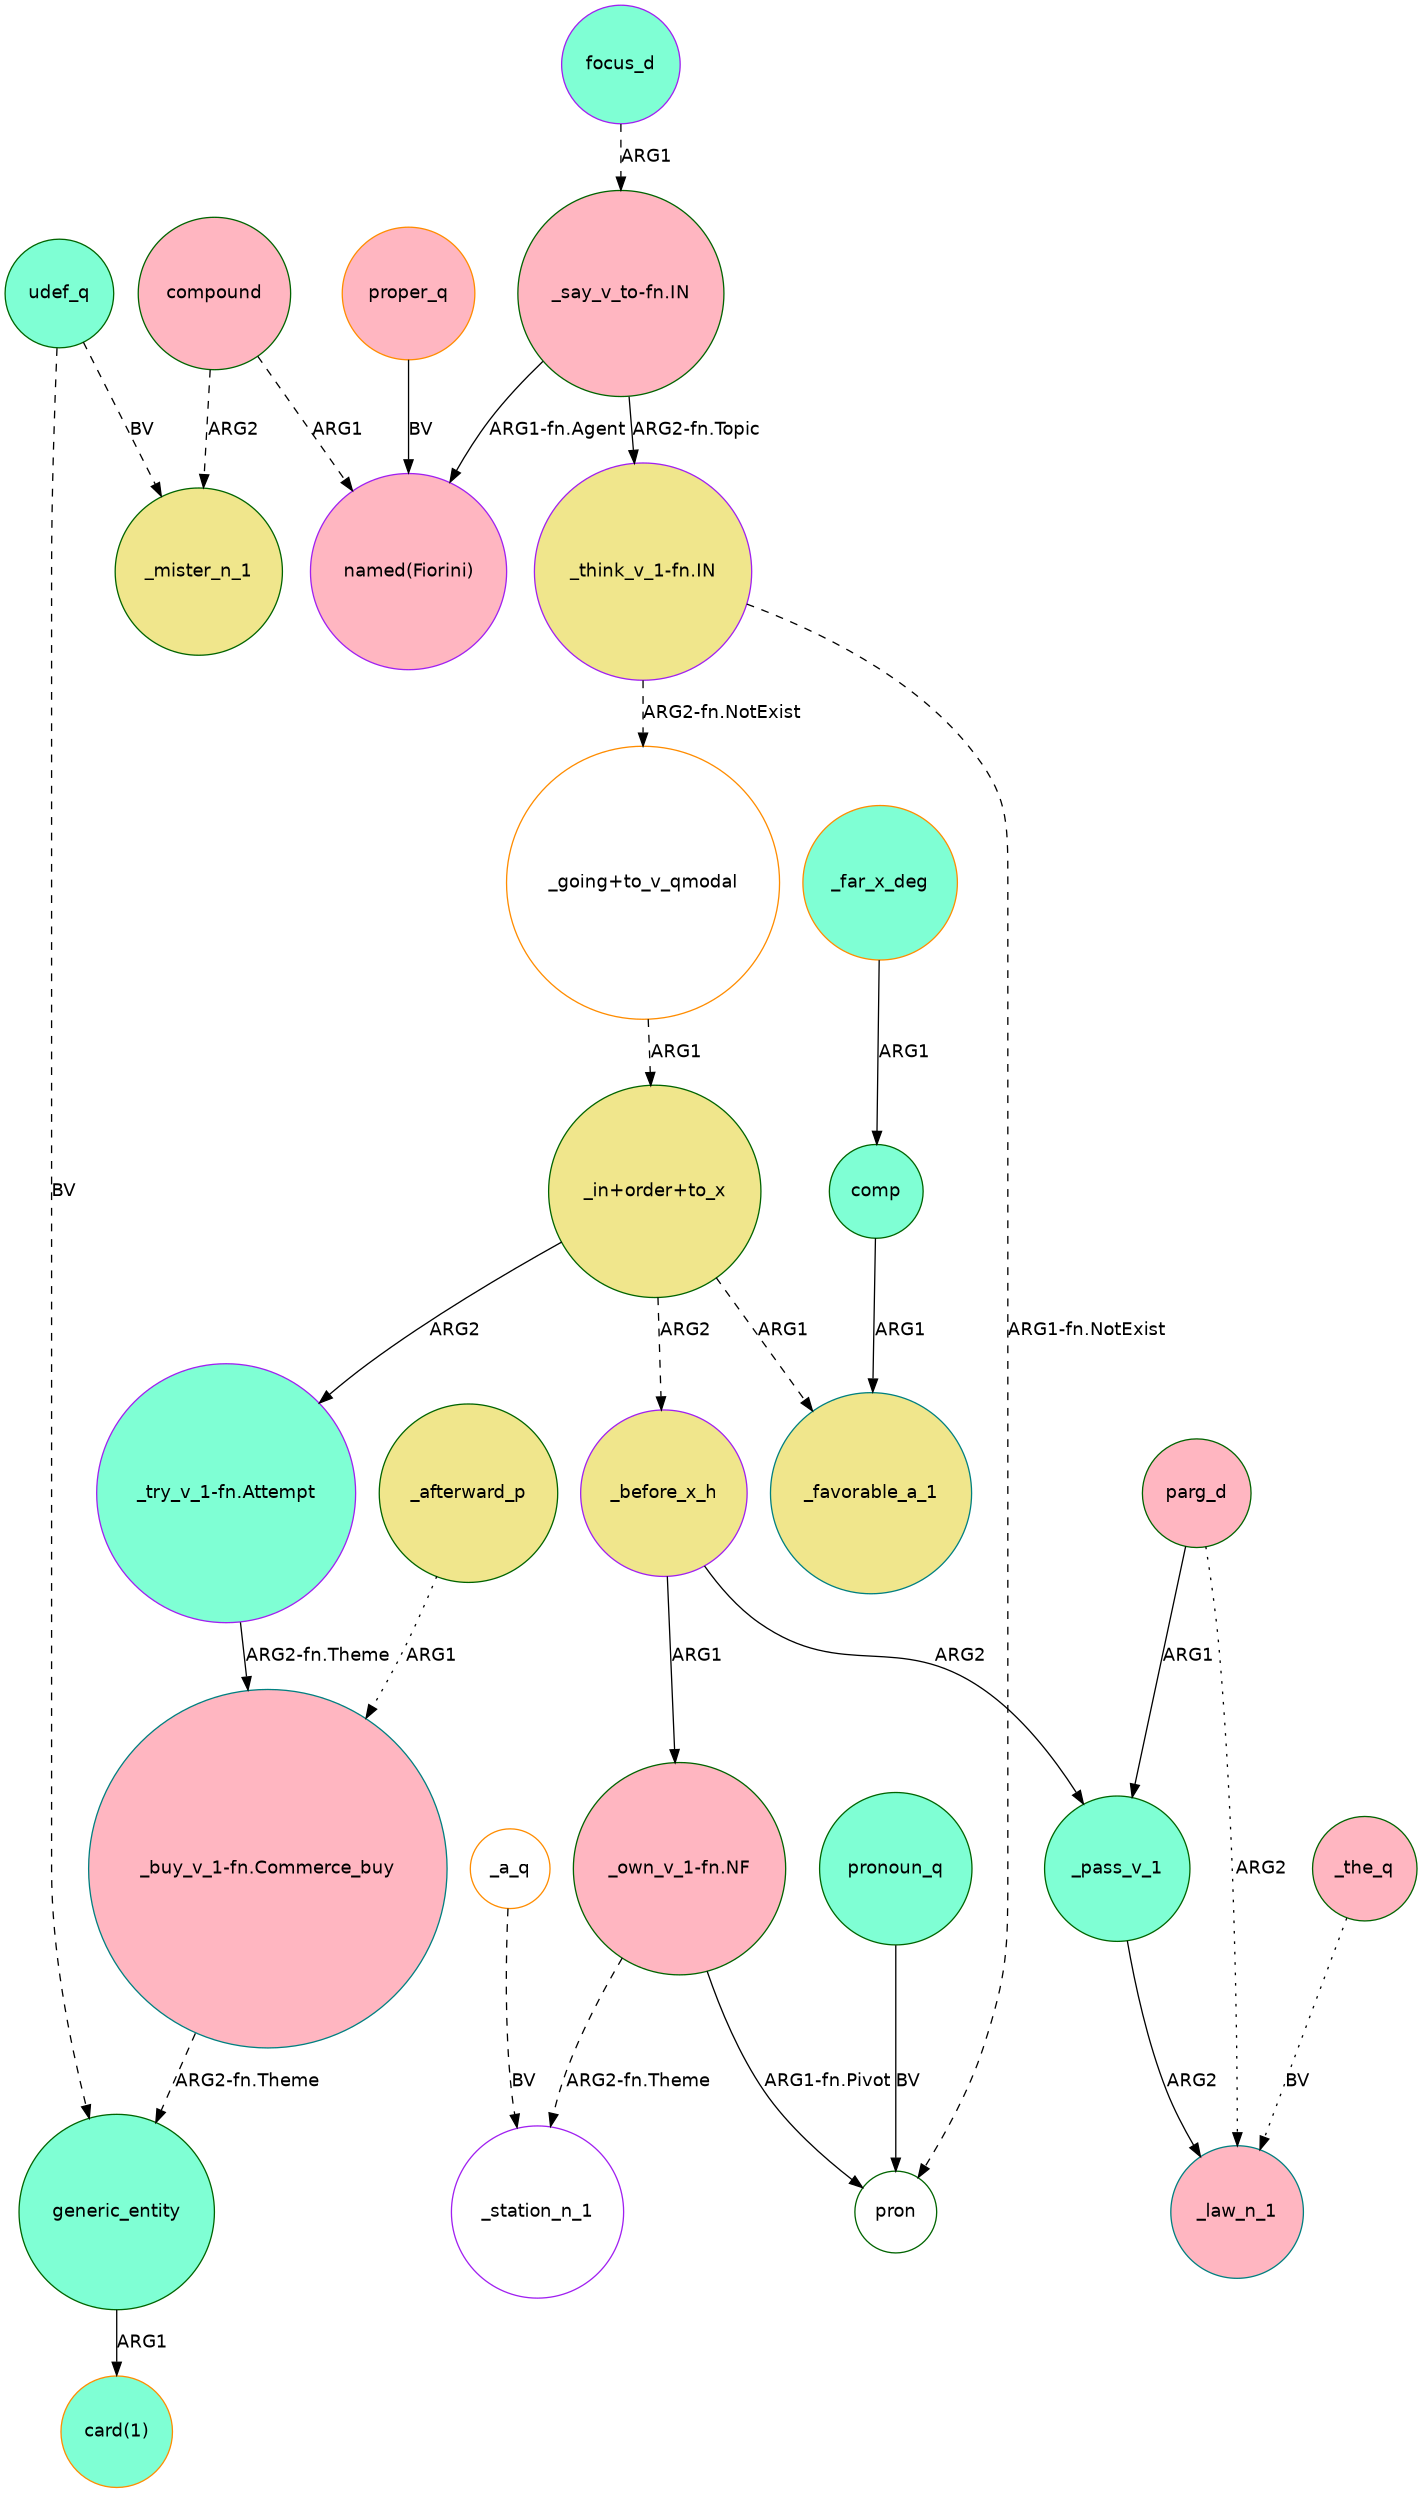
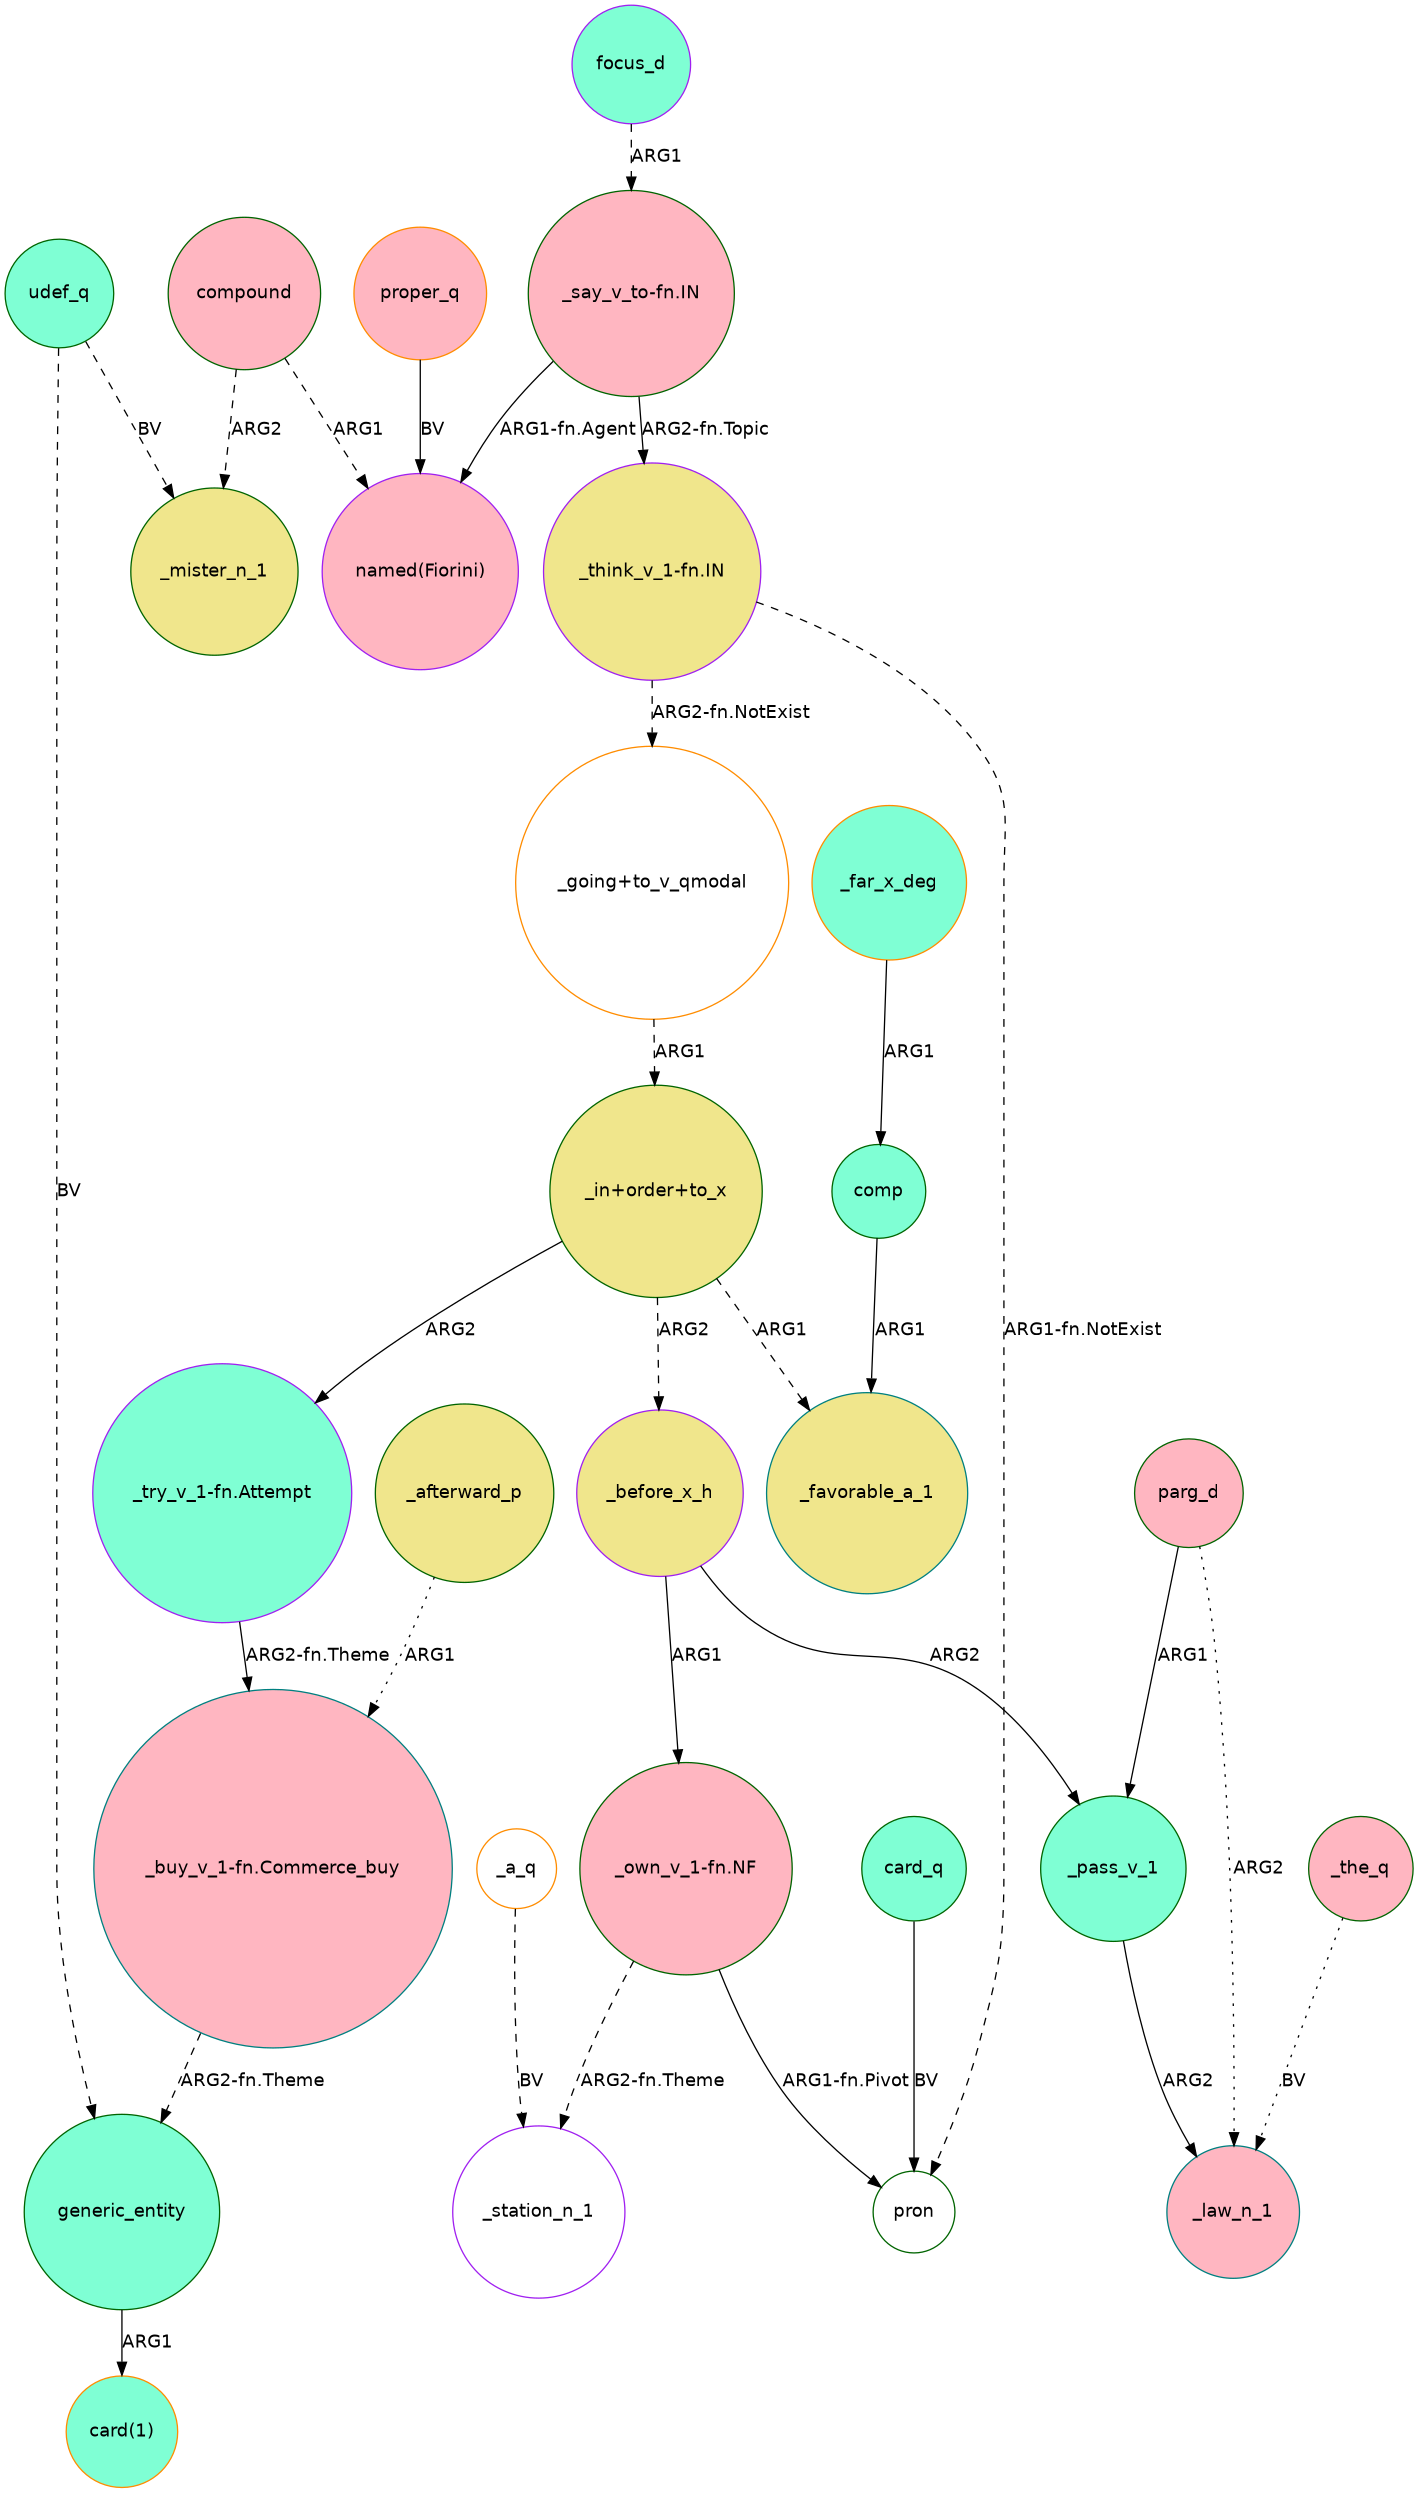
node "pronoun_q": label "pronoun_q" -> "card_q"
